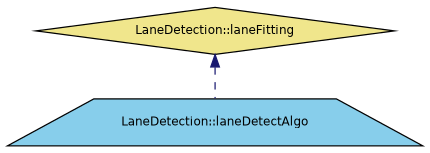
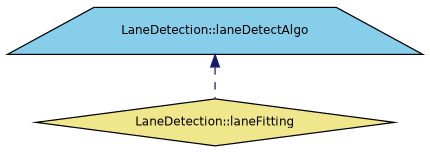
edge "LaneDetection::laneDetectAlgo" -> "LaneDetection::laneFitting": reversed
